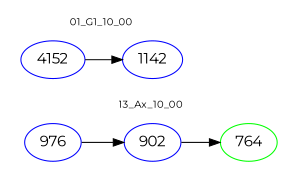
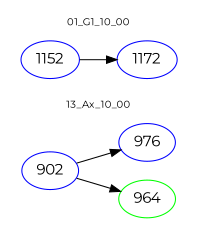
node "4152": label "4152" -> "1152"
node "1142": label "1142" -> "1172"
edge "976" -> "902": reversed
node "764": label "764" -> "964"
